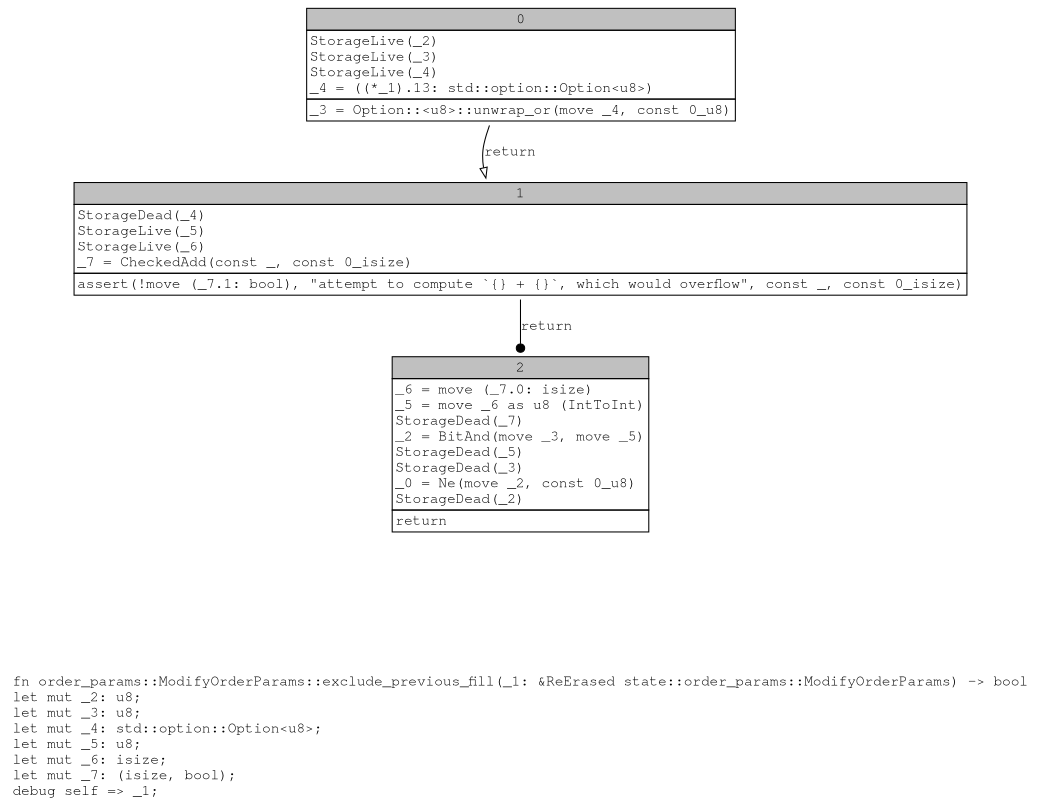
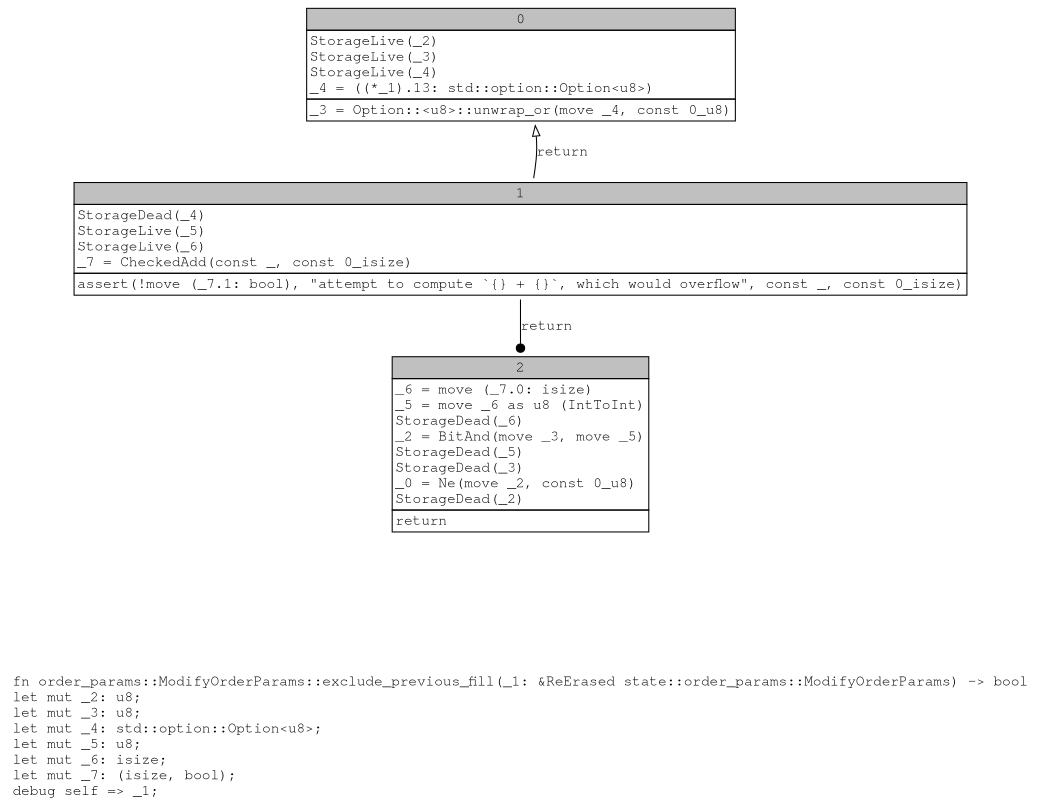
edge "0" -> "1": reversed
node "2": text "StorageDead(_7)" -> "StorageDead(_6)"
